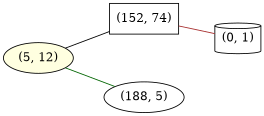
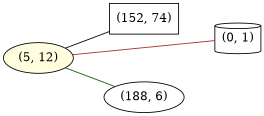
edge "(152, 74)" -- "(0, 1)": now "(5, 12)" -- "(0, 1)"
node "(188, 5)": label "(188, 5)" -> "(188, 6)"
